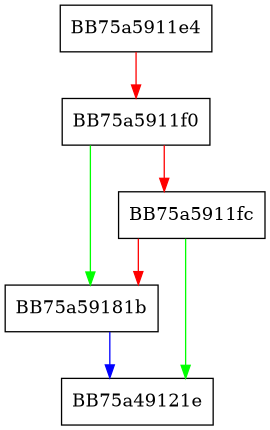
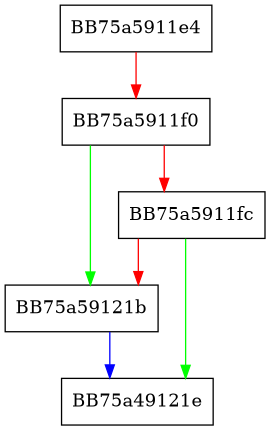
node "BB75a59181b": label "BB75a59181b" -> "BB75a59121b"
